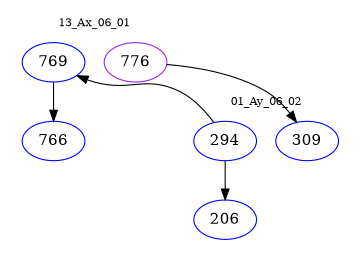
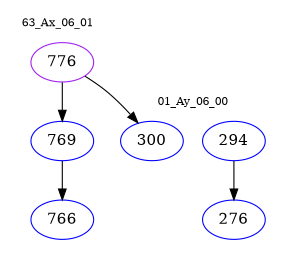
cluster "13_Ax_06_01": label "13_Ax_06_01" -> "63_Ax_06_01"
edge "294" -> "769": now "776" -> "769"
cluster "01_Ay_06_02": label "01_Ay_06_02" -> "01_Ay_06_00"
node "309": label "309" -> "300"
node "206": label "206" -> "276"
